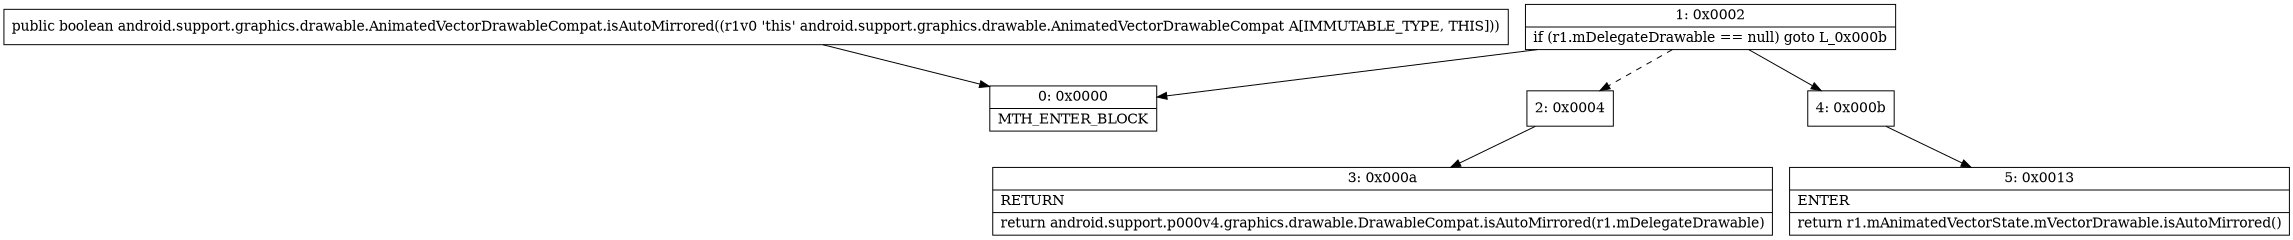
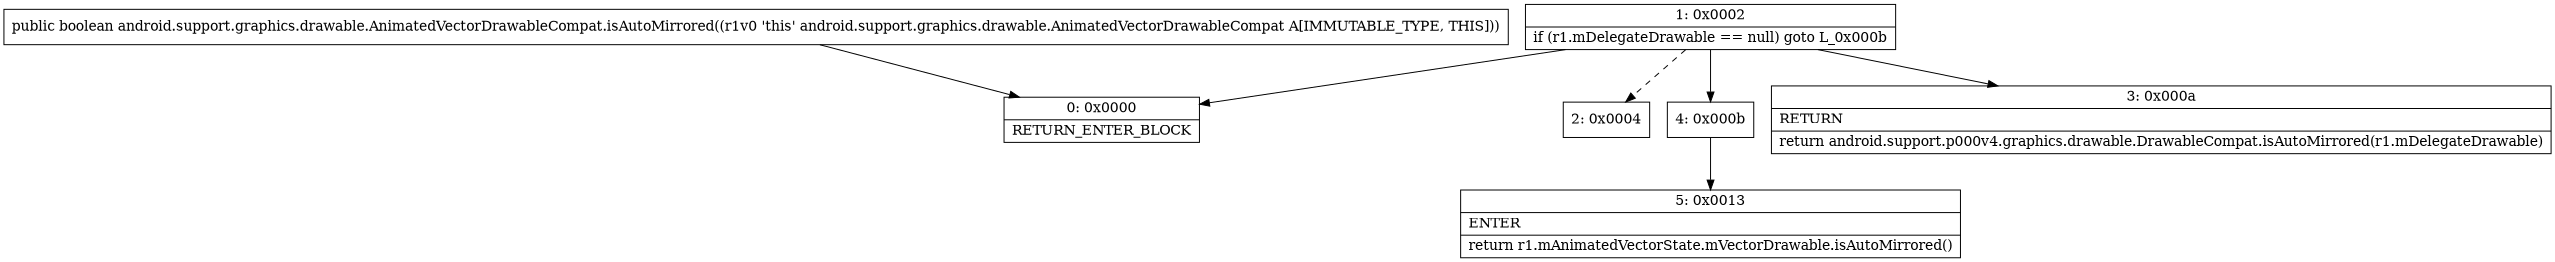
node "0: 0x0000": text "MTH_ENTER_BLOCK" -> "RETURN_ENTER_BLOCK"
edge "2: 0x0004" -> "3: 0x000a": now "1: 0x0002" -> "3: 0x000a"
